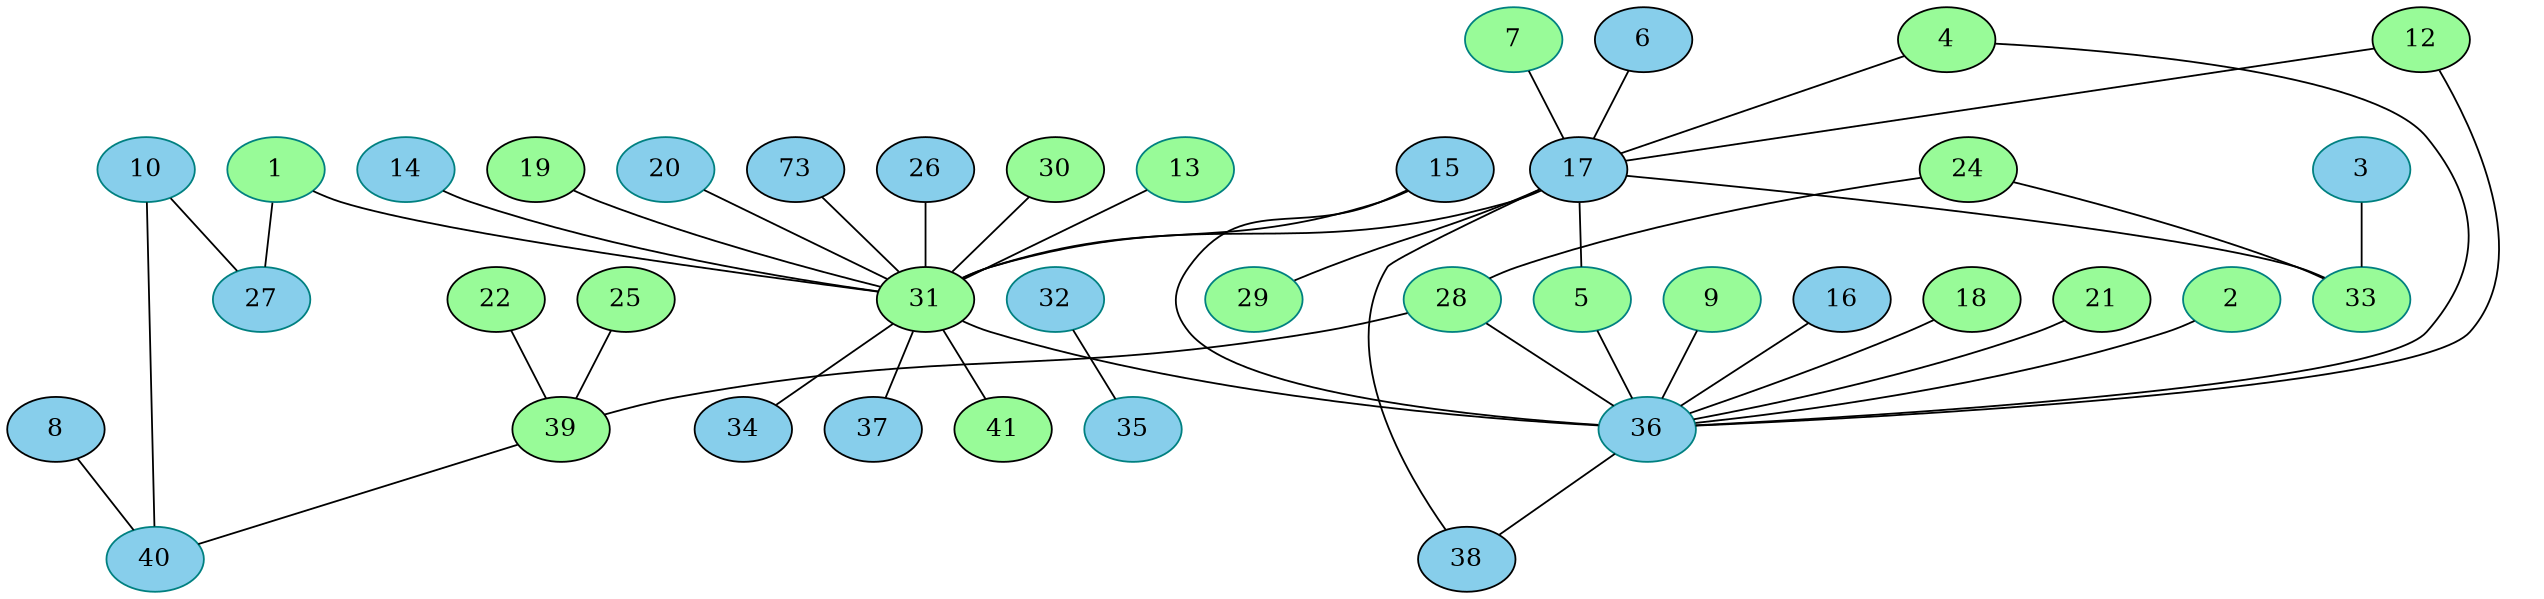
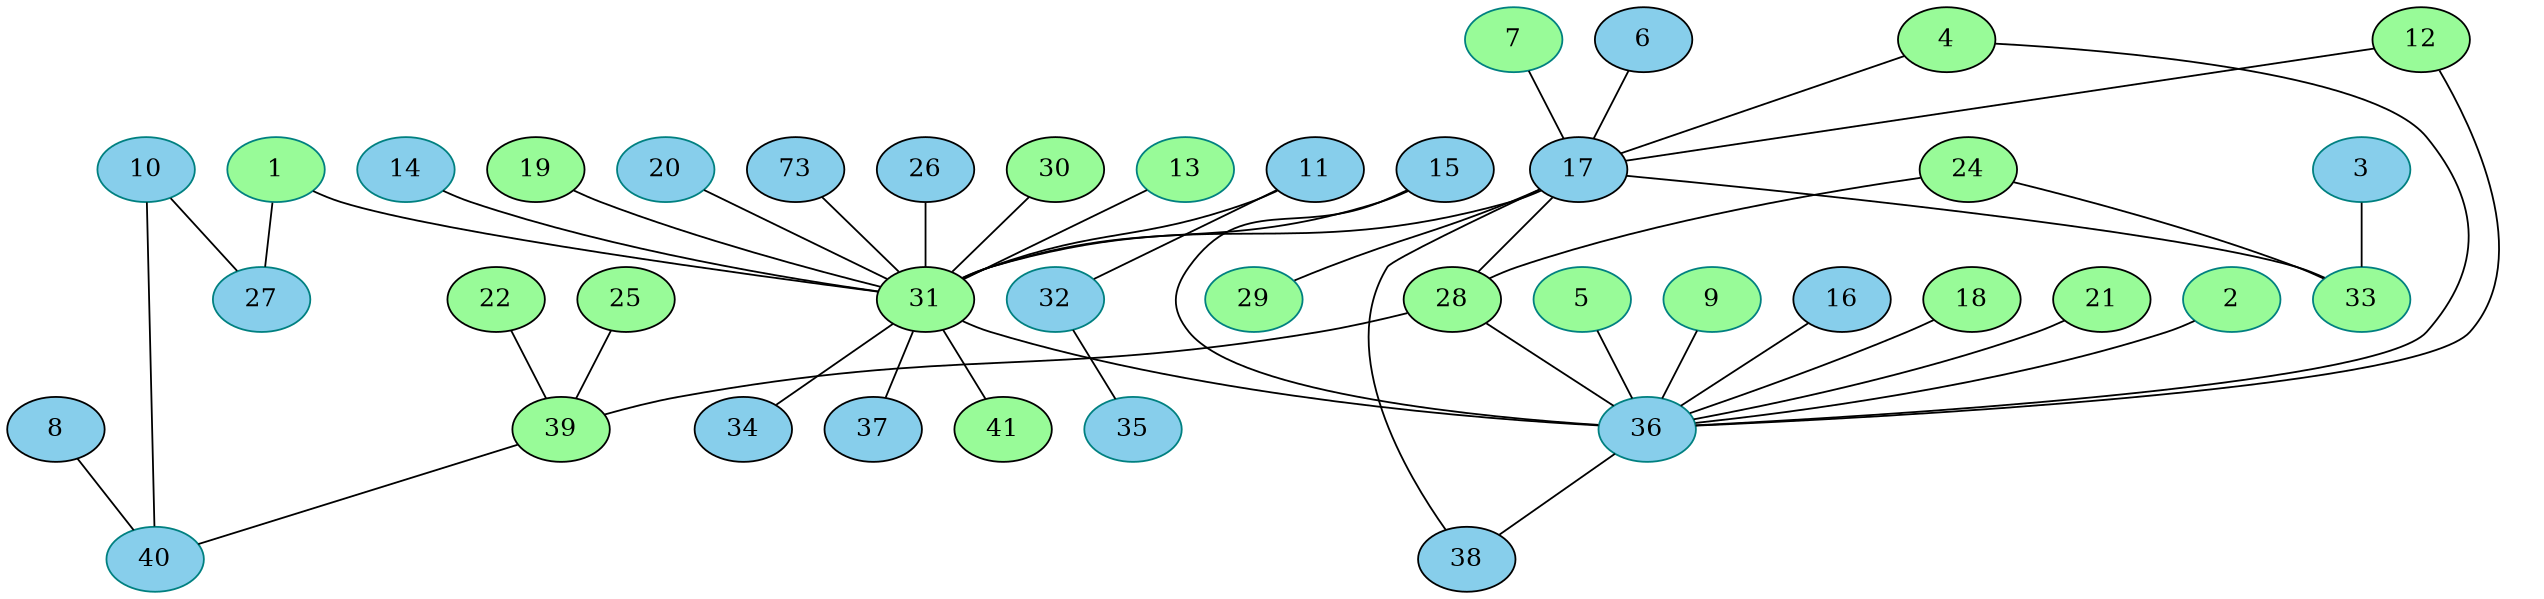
node "11": added
edge "17" -- "5": now "17" -- "28"
node "28": color teal -> black
